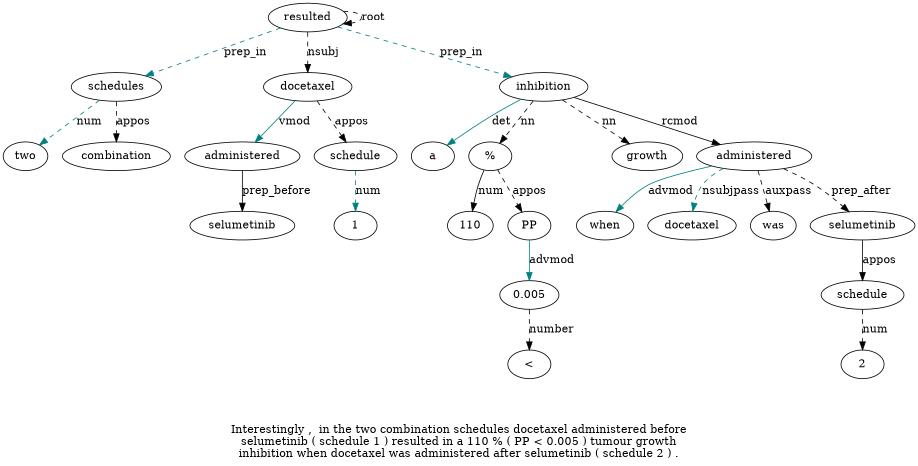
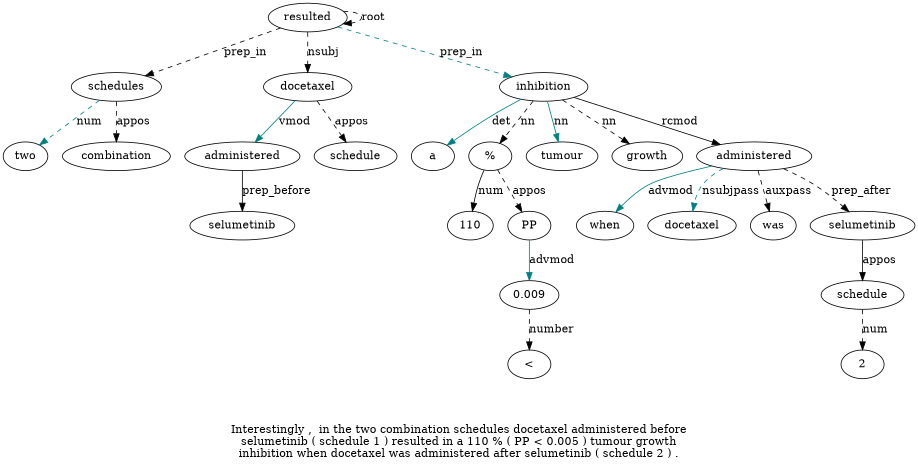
edge "resulted" -> "schedules": color teal -> black
node "tumour": added
node "1": removed
node "0.005": label "0.005" -> "0.009"
